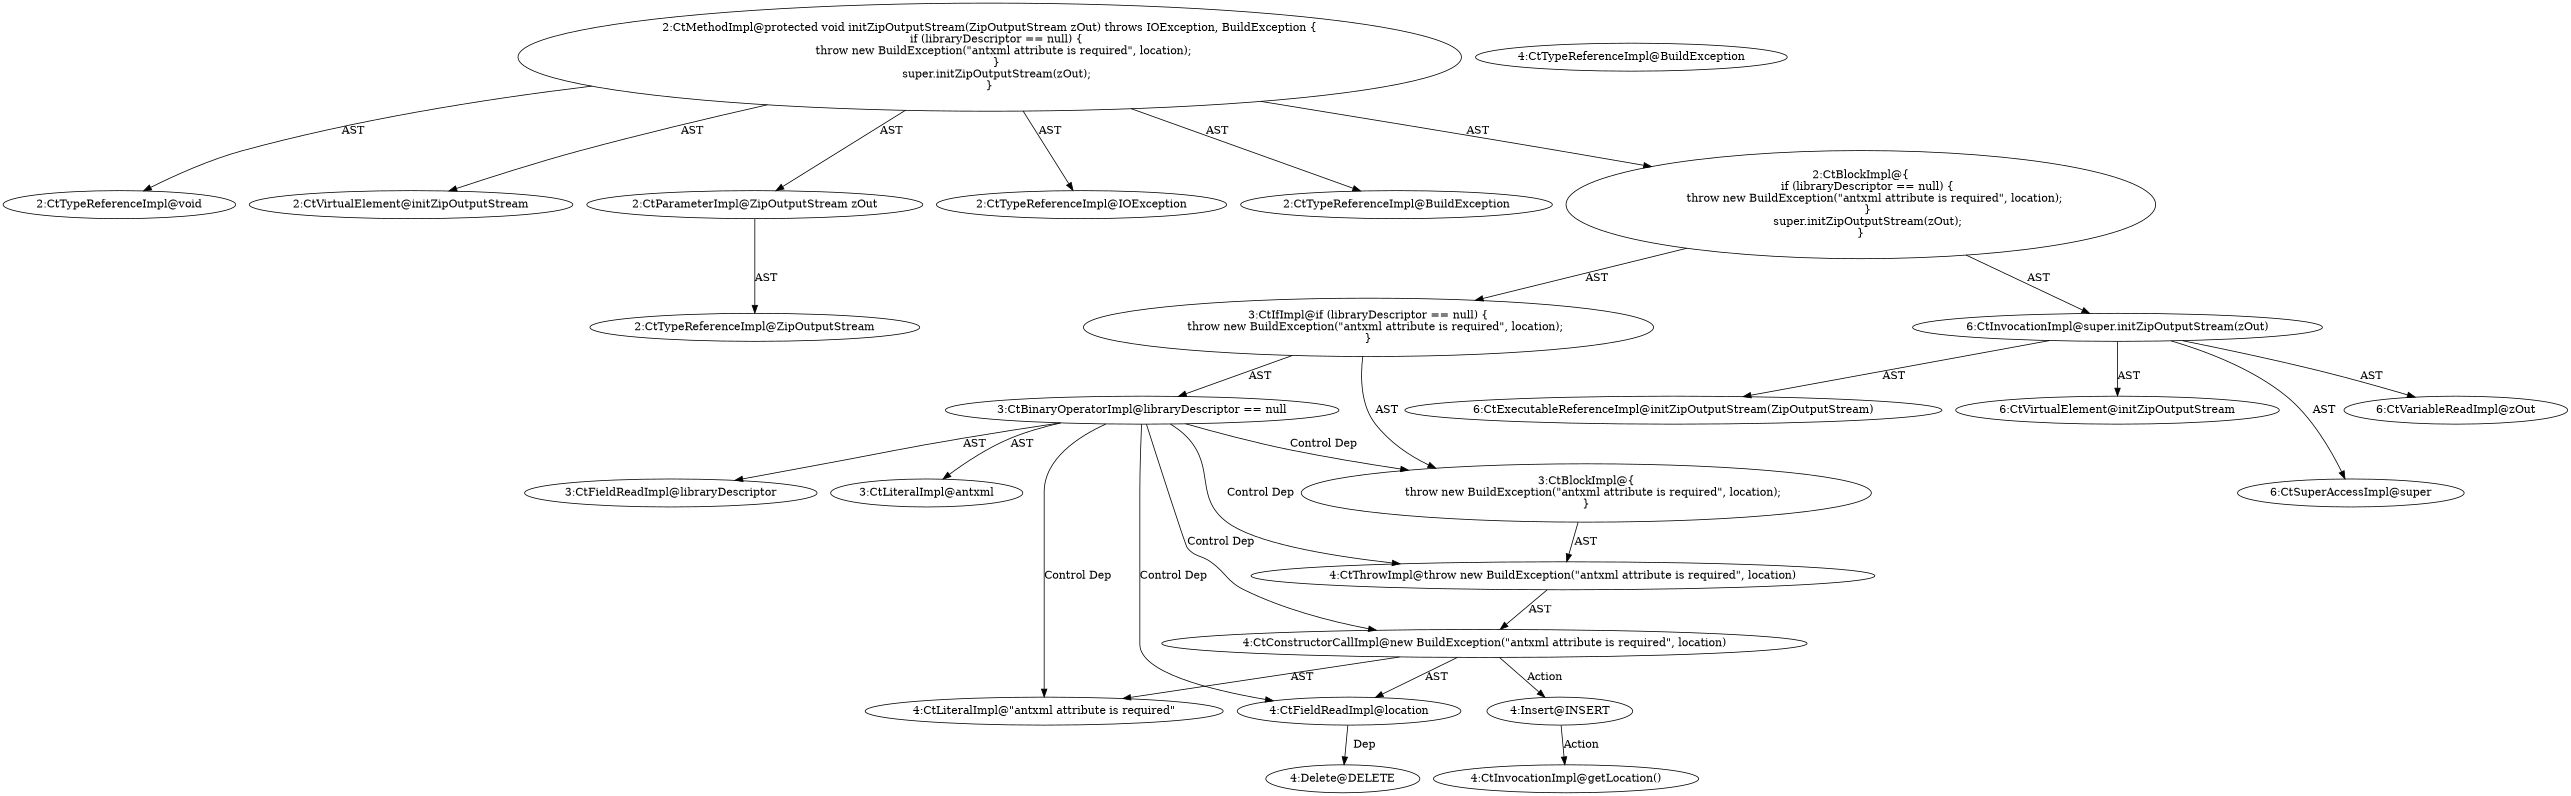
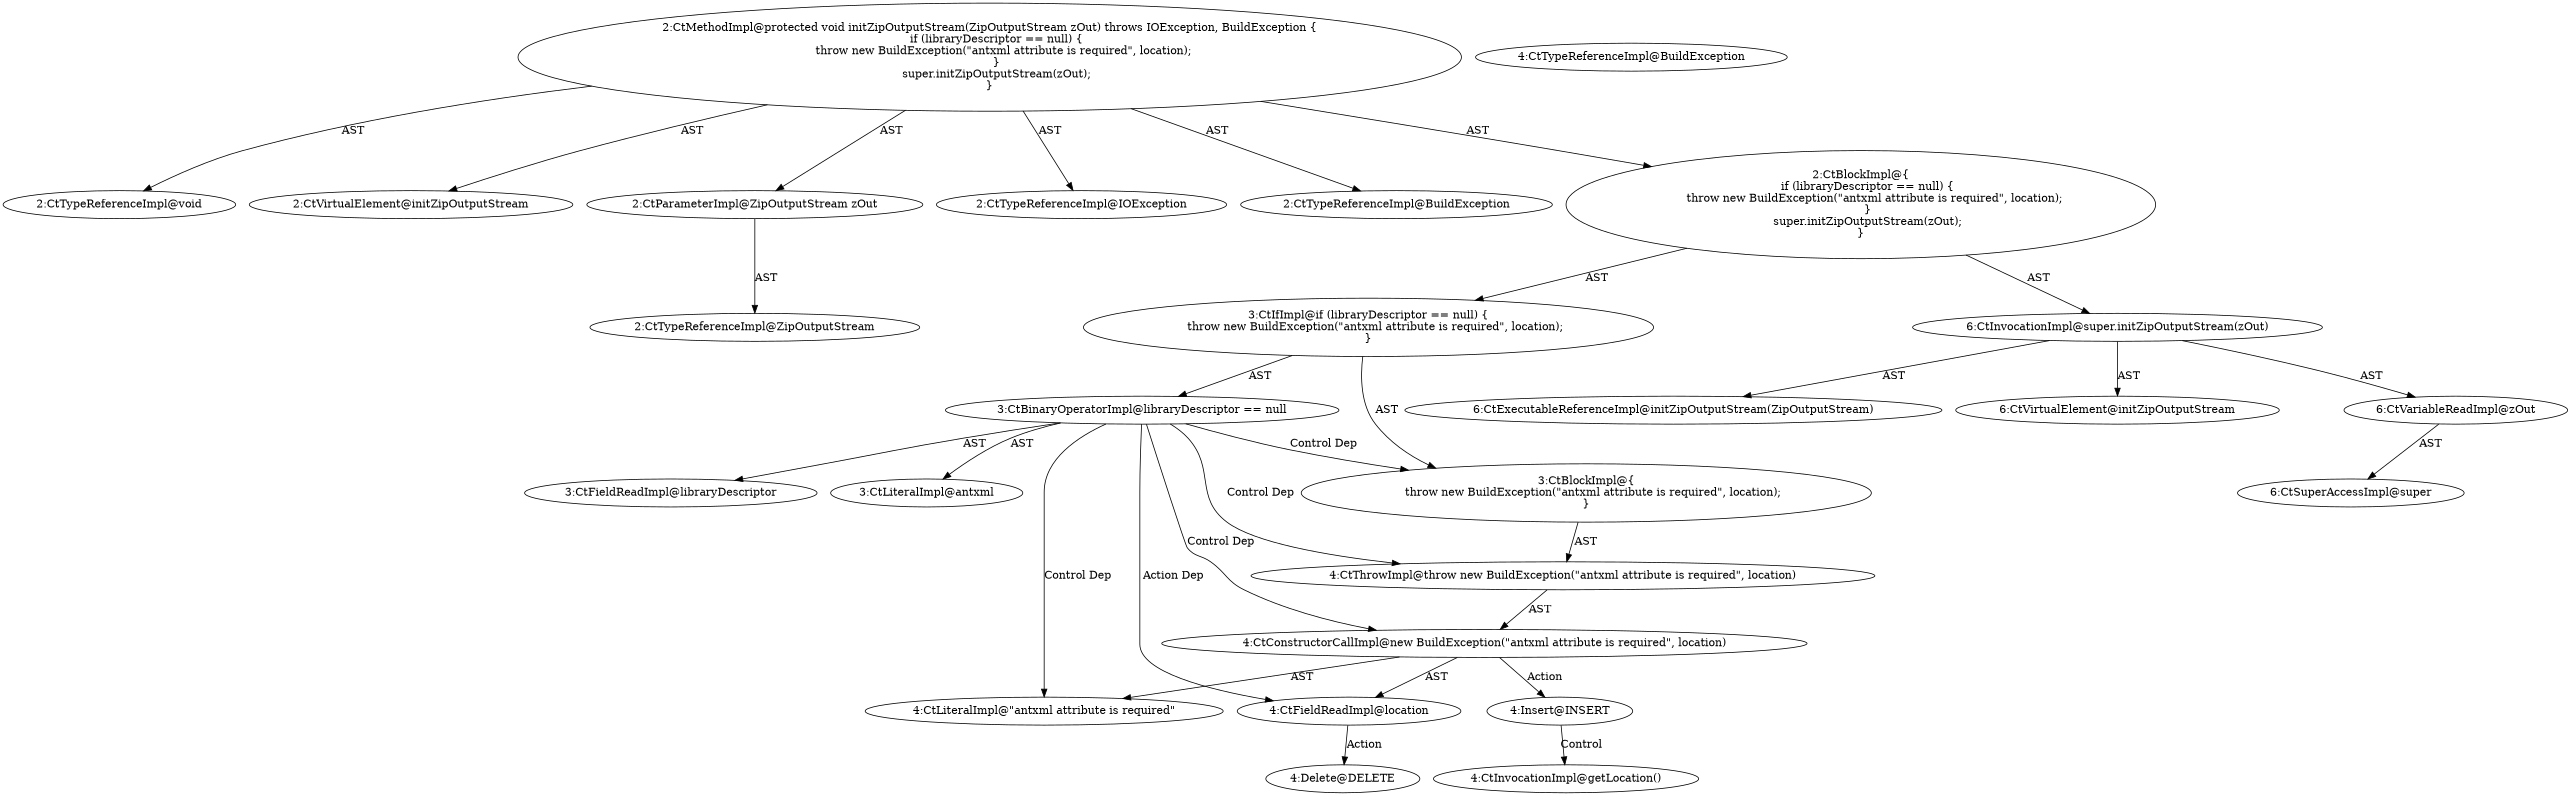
edge "6:CtInvocationImpl@super.initZipOutputStream(zOut)" -> "6:CtSuperAccessImpl@super": now "6:CtVariableReadImpl@zOut" -> "6:CtSuperAccessImpl@super"
edge "3:CtBinaryOperatorImpl@libraryDescriptor == null" -> "4:CtFieldReadImpl@location": label "Control Dep" -> "Action Dep"
edge "4:CtFieldReadImpl@location" -> "4:Delete@DELETE": label "Dep" -> "Action"
edge "4:Insert@INSERT" -> "4:CtInvocationImpl@getLocation()": label "Action" -> "Control"
